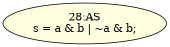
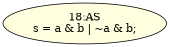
node "28:AS s = a & b | ~a & b;": label "28:AS s = a & b | ~a & b;" -> "18:AS s = a & b | ~a & b;"
